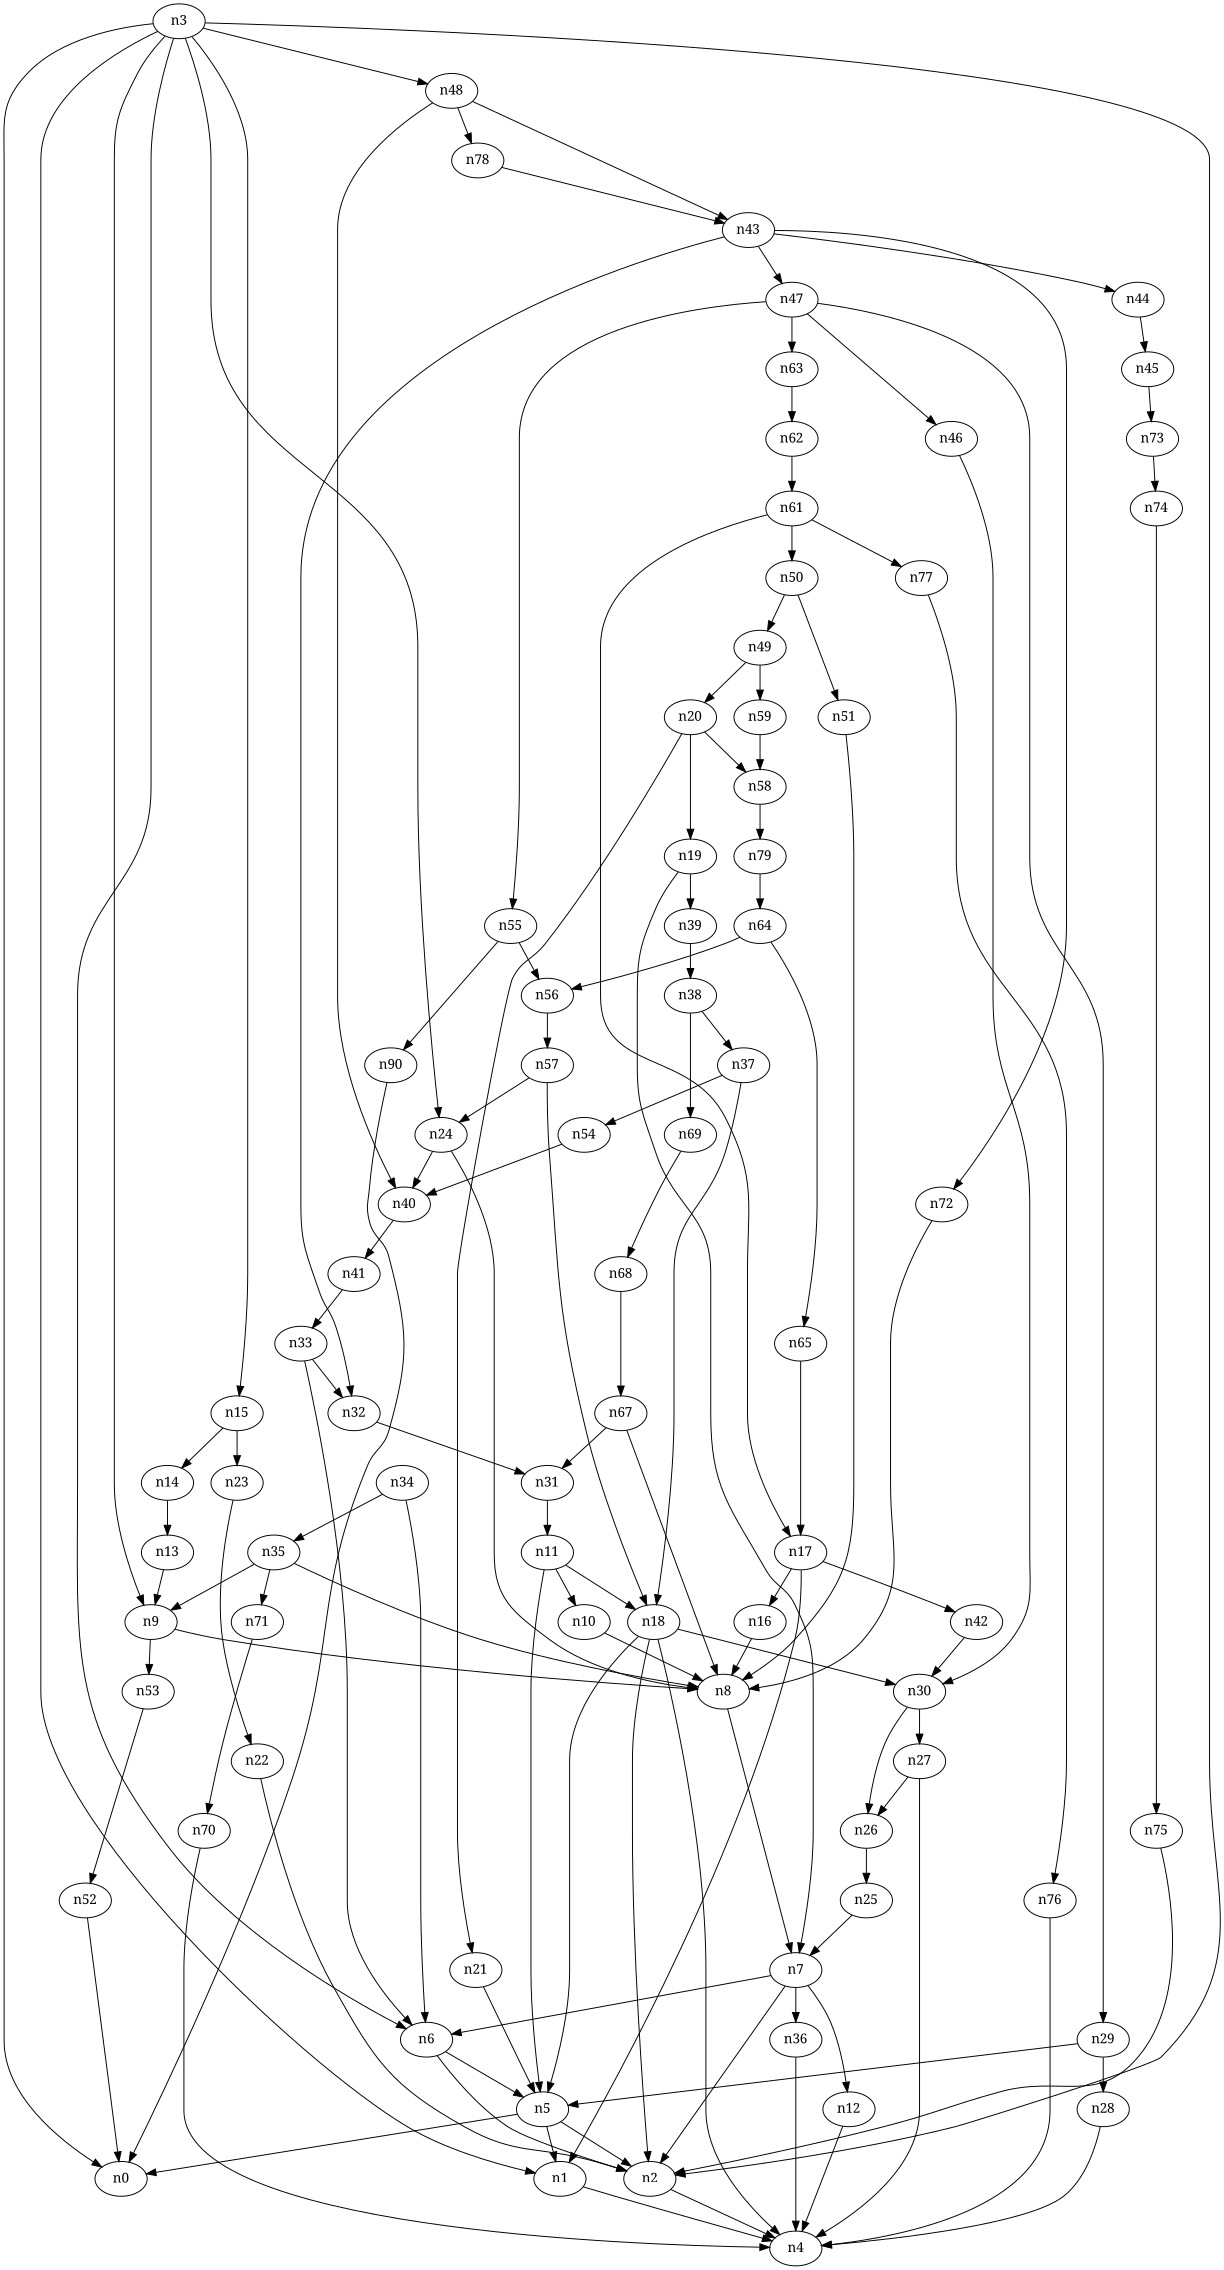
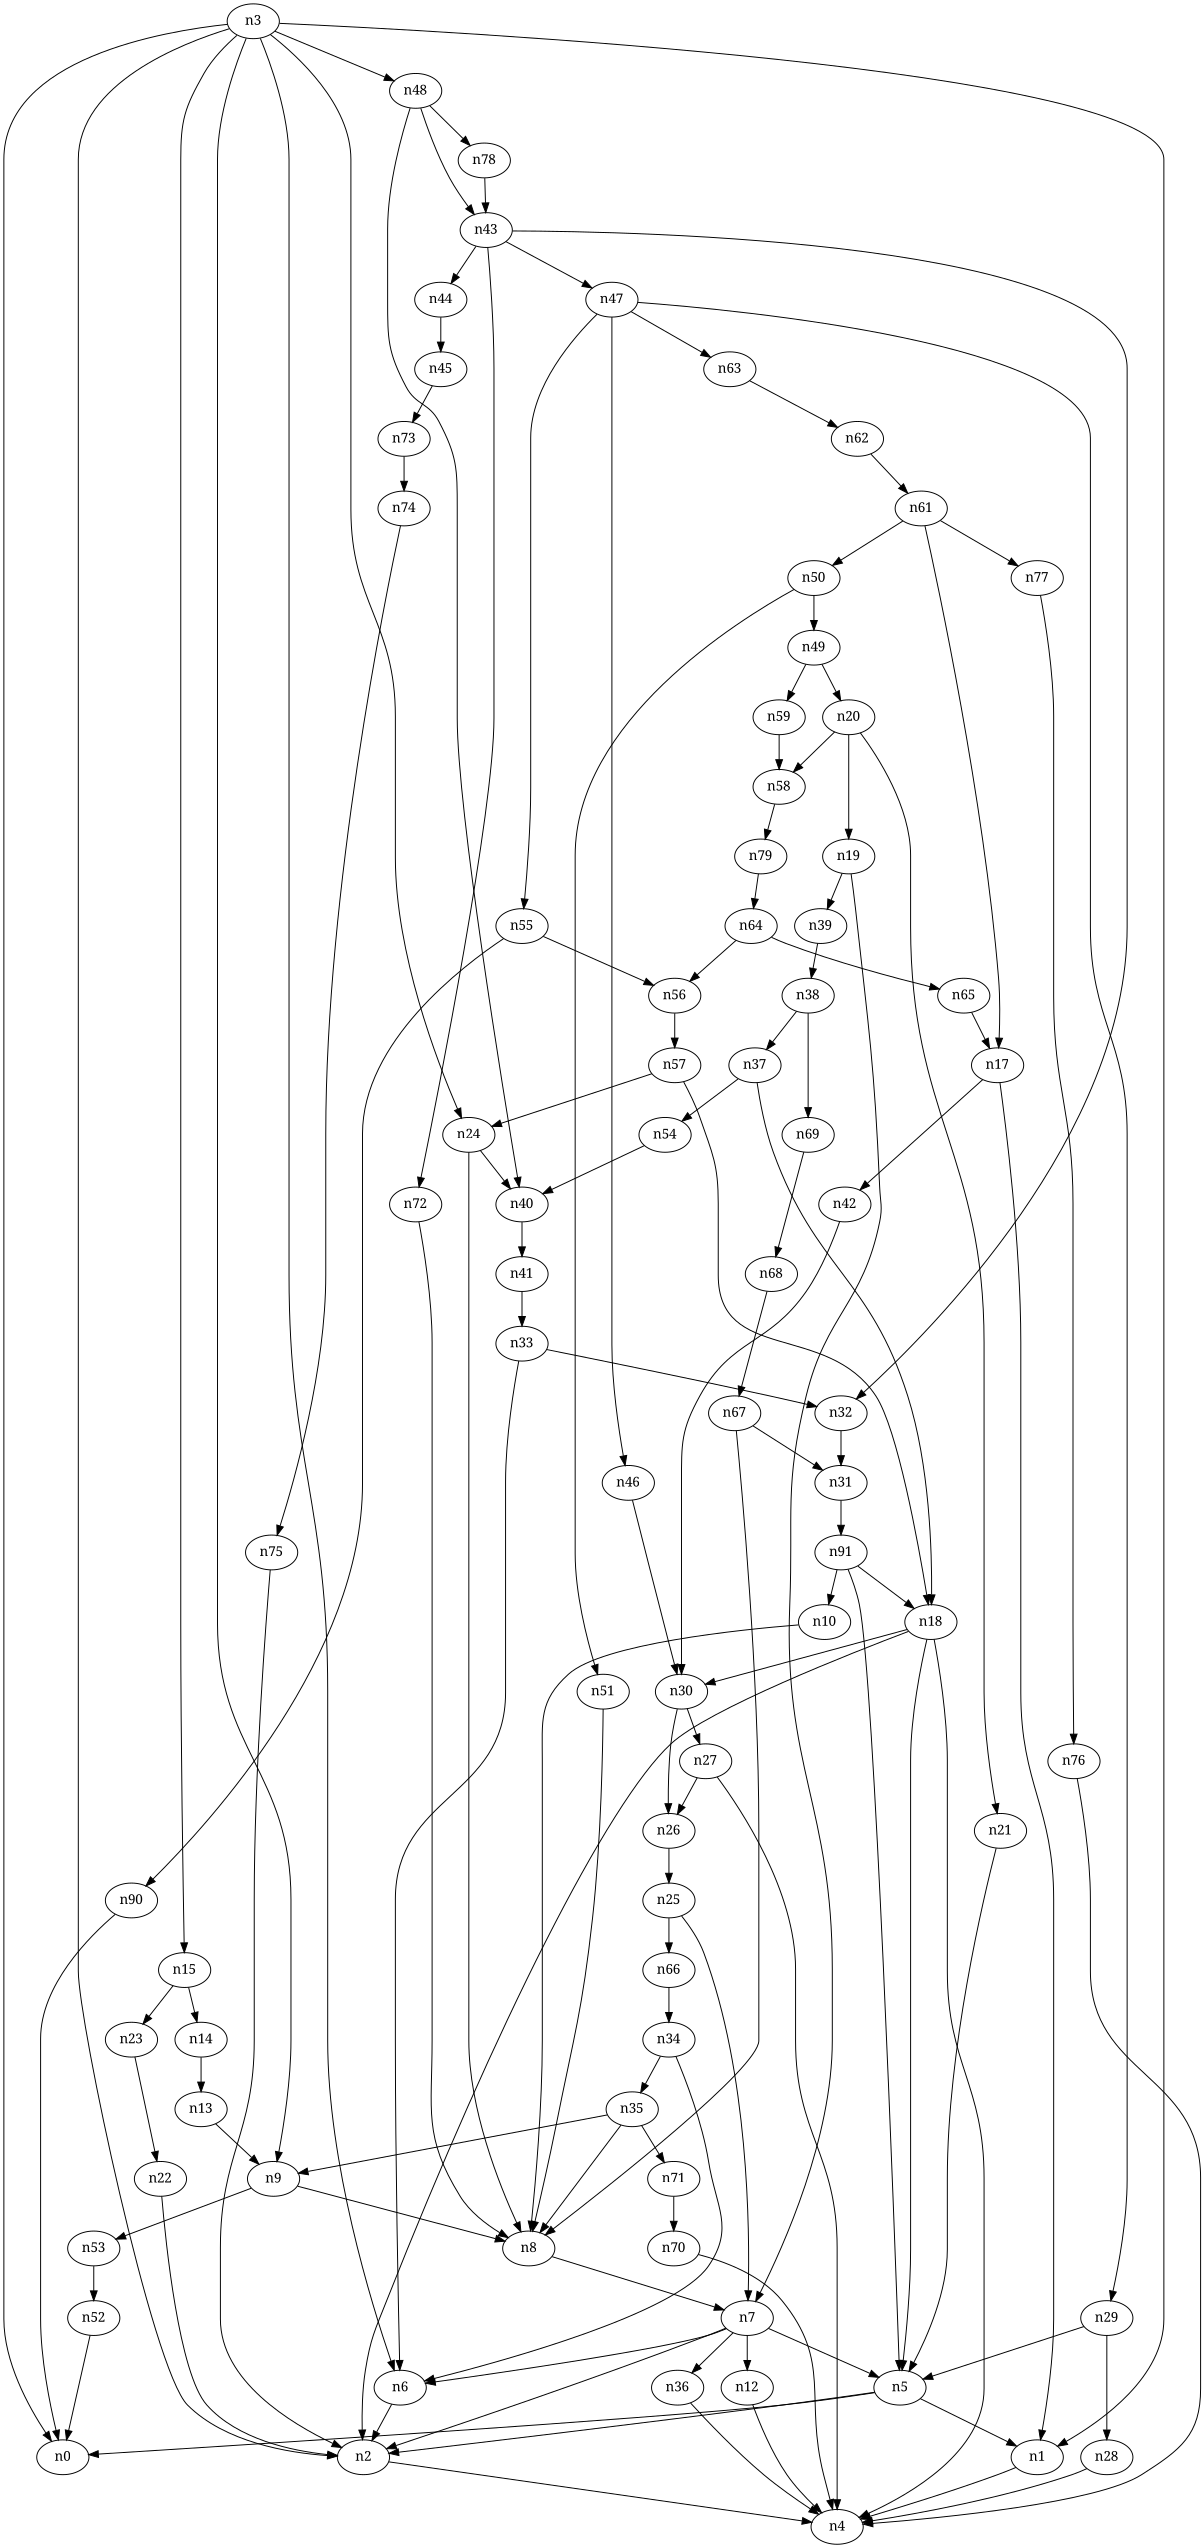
node "n11": label "n11" -> "n91"
node "n16": removed
node "n66": added
edge "n6" -> "n5": now "n7" -> "n5"
